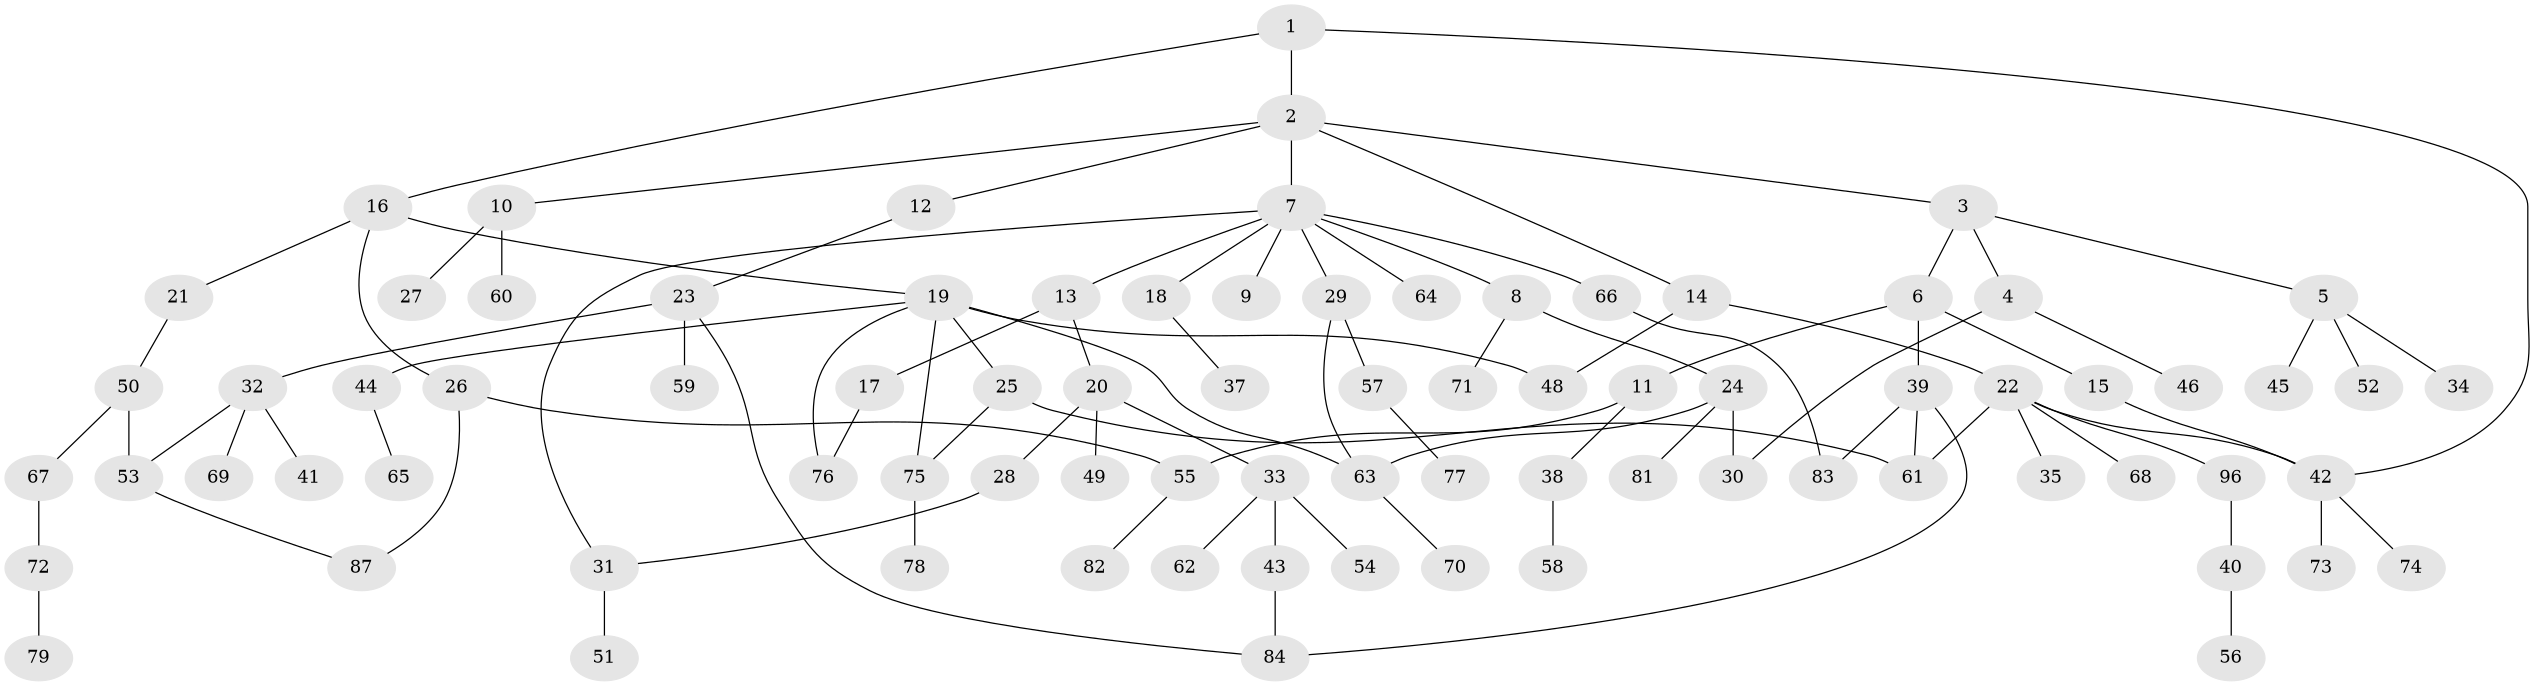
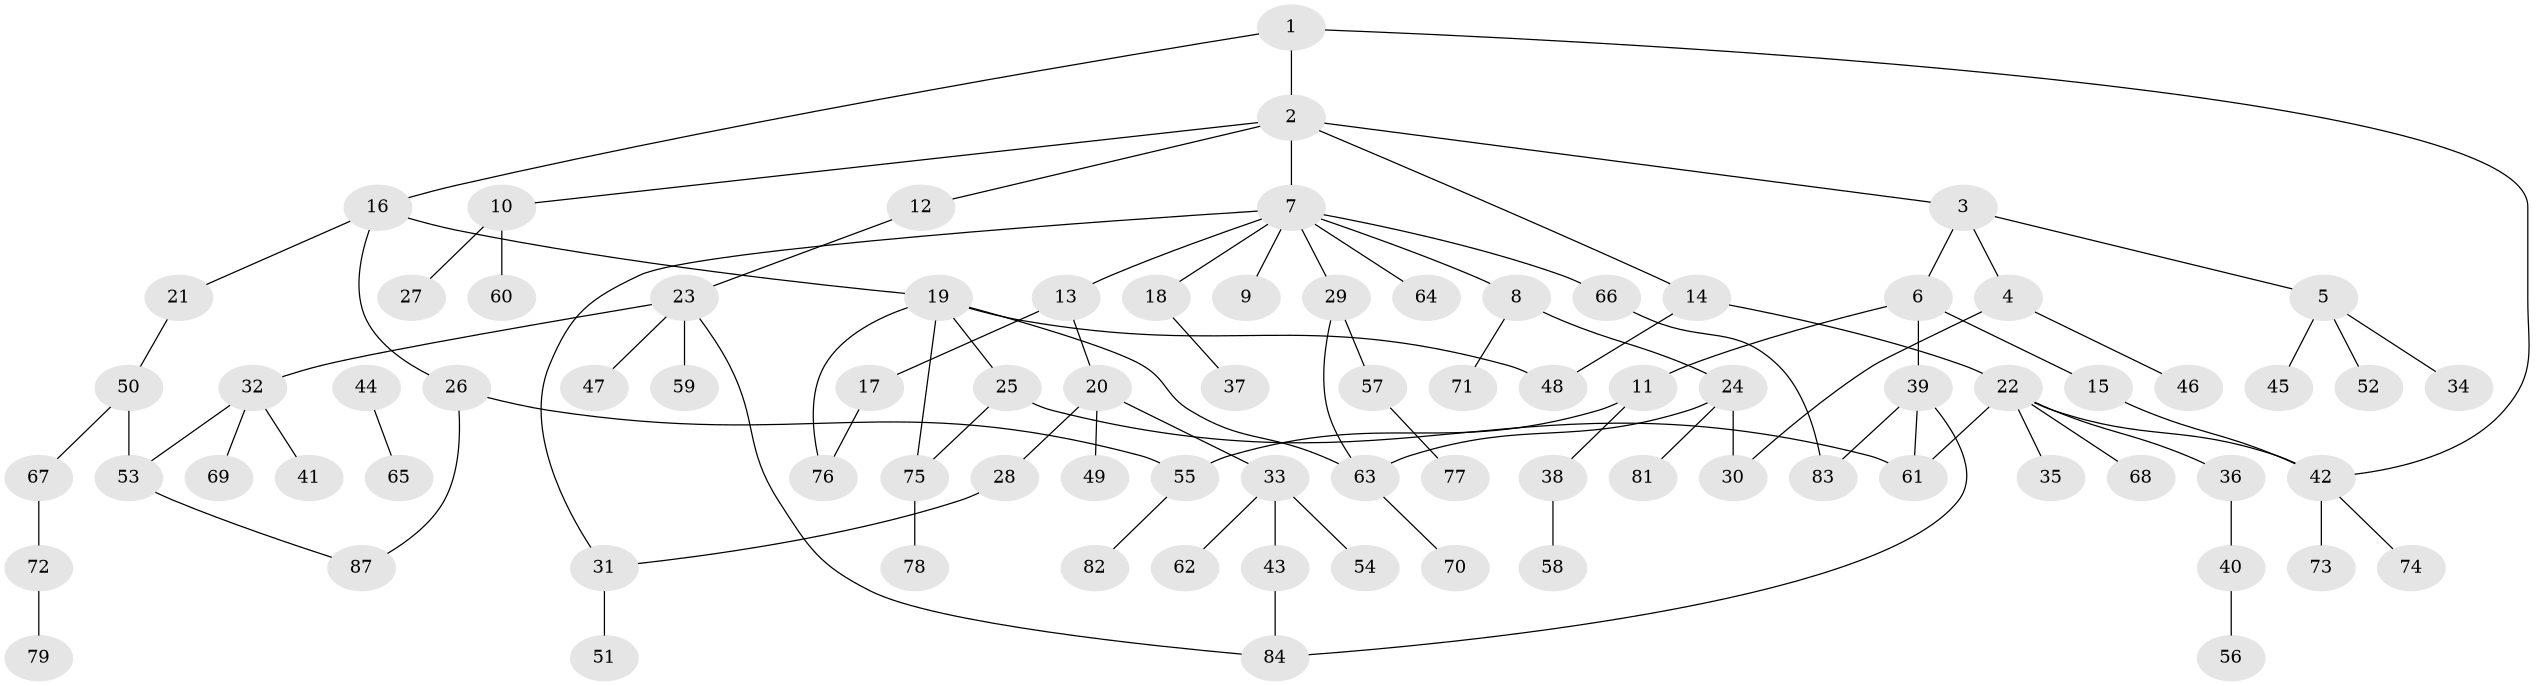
edge "19" -- "44": removed
node "47": added
node "96": label "96" -> "36"
